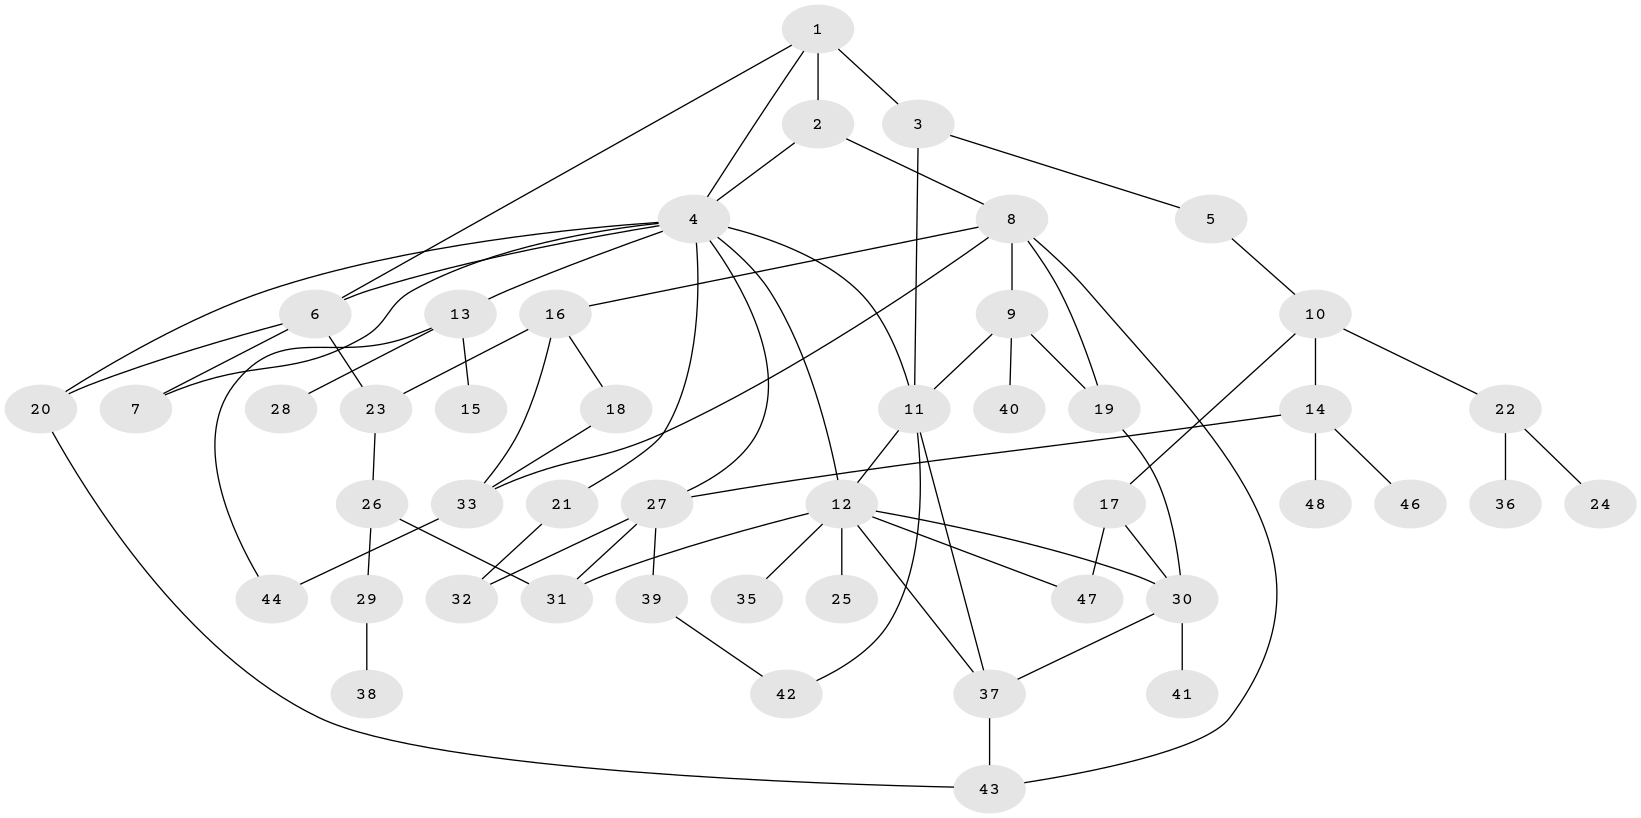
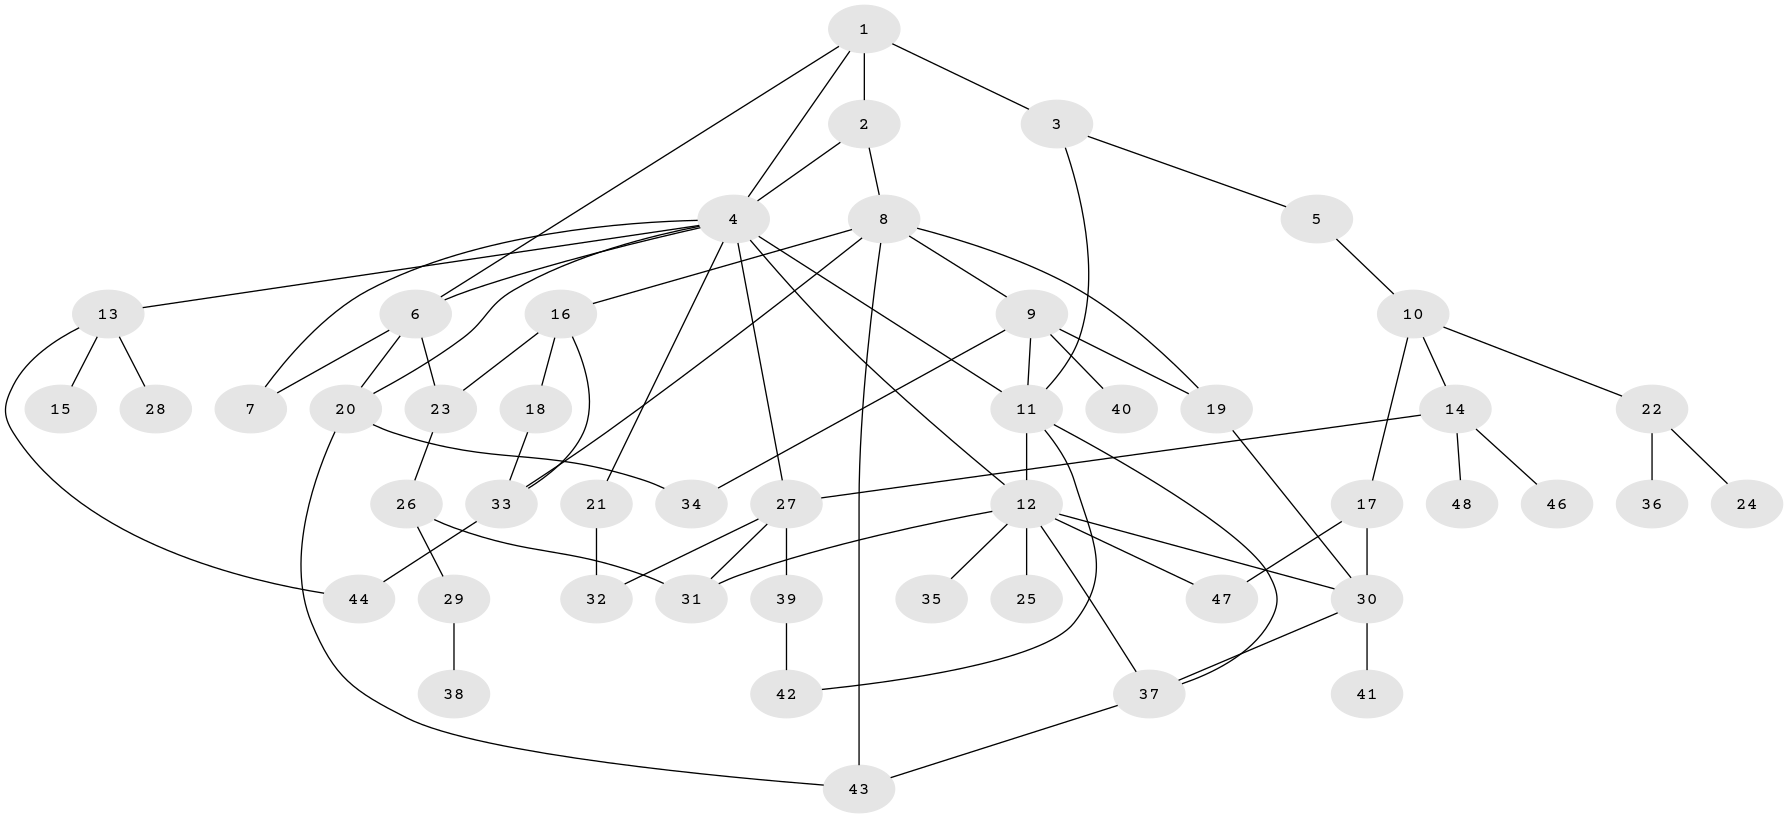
node "34": added
